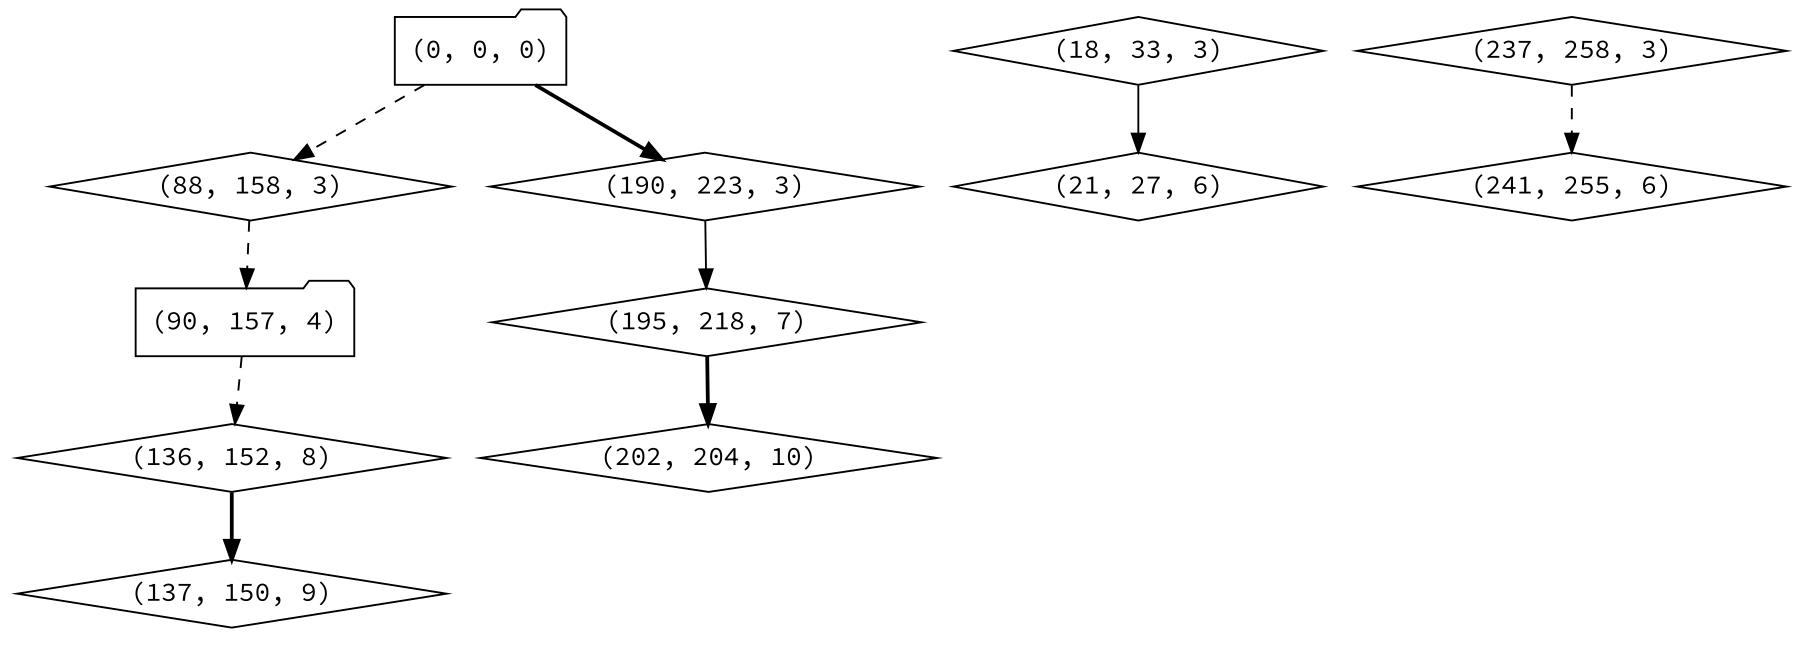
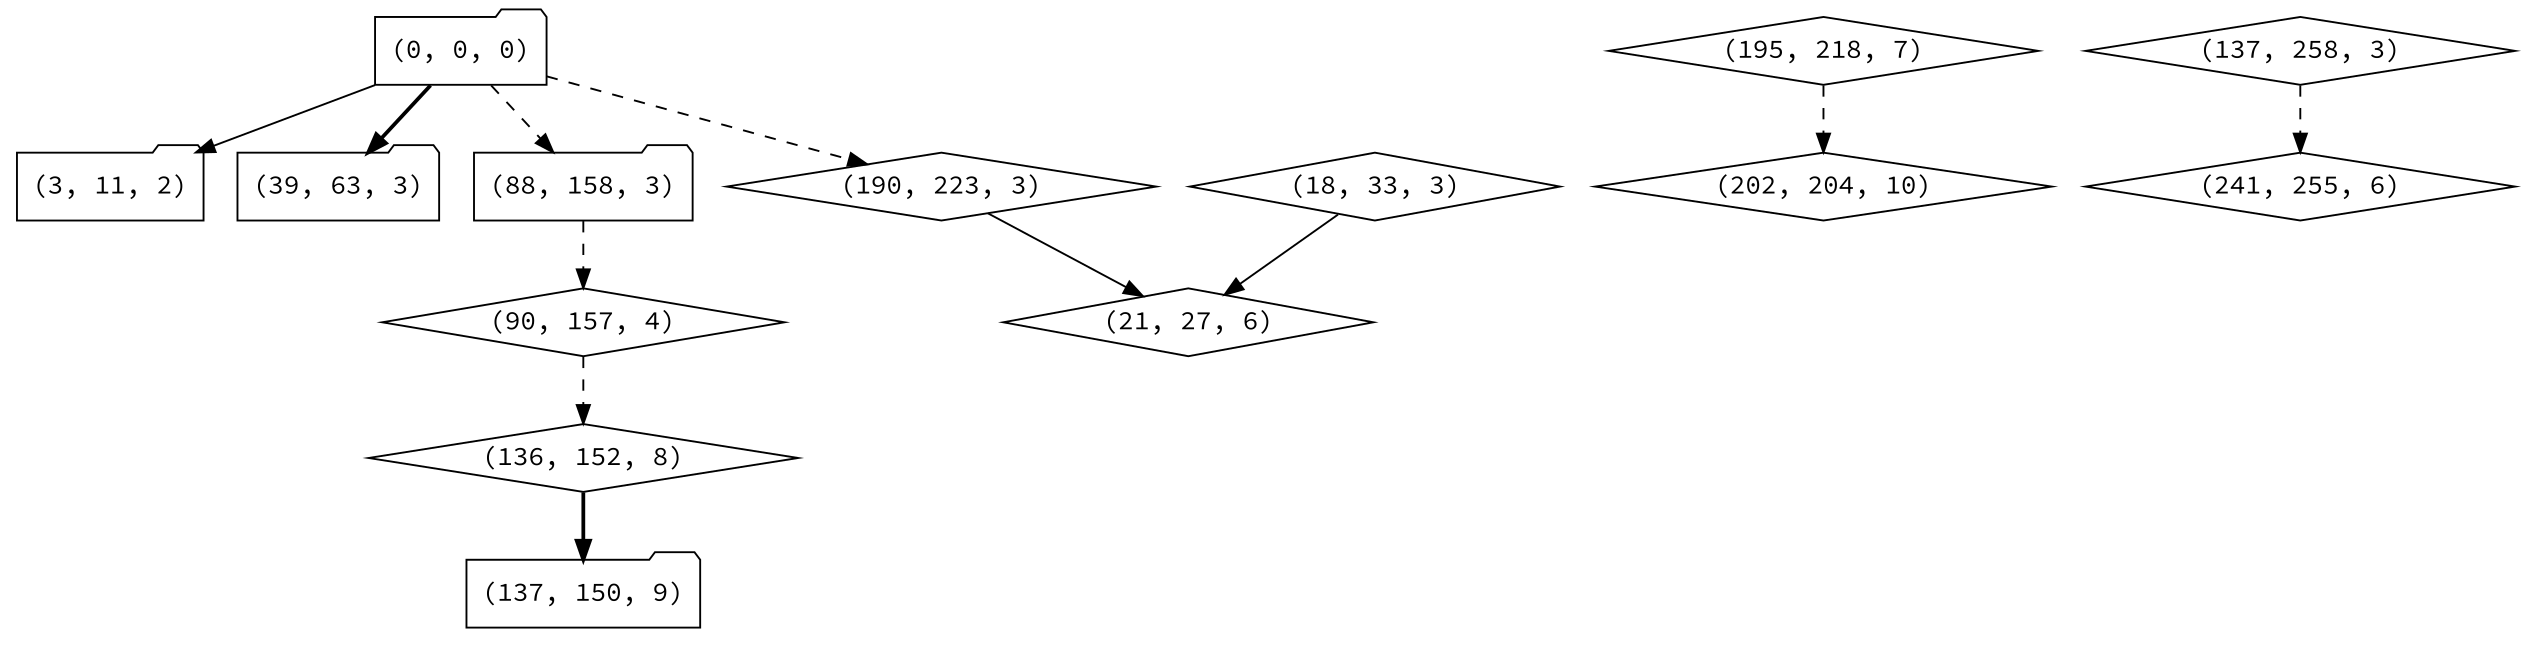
node "(237, 258, 3)": label "(237, 258, 3)" -> "(137, 258, 3)"
edge "(0, 0, 0)" -> "(190, 223, 3)": style bold -> dashed
node "(3, 11, 2)": added
node "(88, 158, 3)": shape diamond -> folder
node "(39, 63, 3)": added
edge "(190, 223, 3)" -> "(195, 218, 7)": now "(190, 223, 3)" -> "(21, 27, 6)"
node "(90, 157, 4)": shape folder -> diamond
edge "(195, 218, 7)" -> "(202, 204, 10)": style bold -> dashed
node "(137, 150, 9)": shape diamond -> folder
